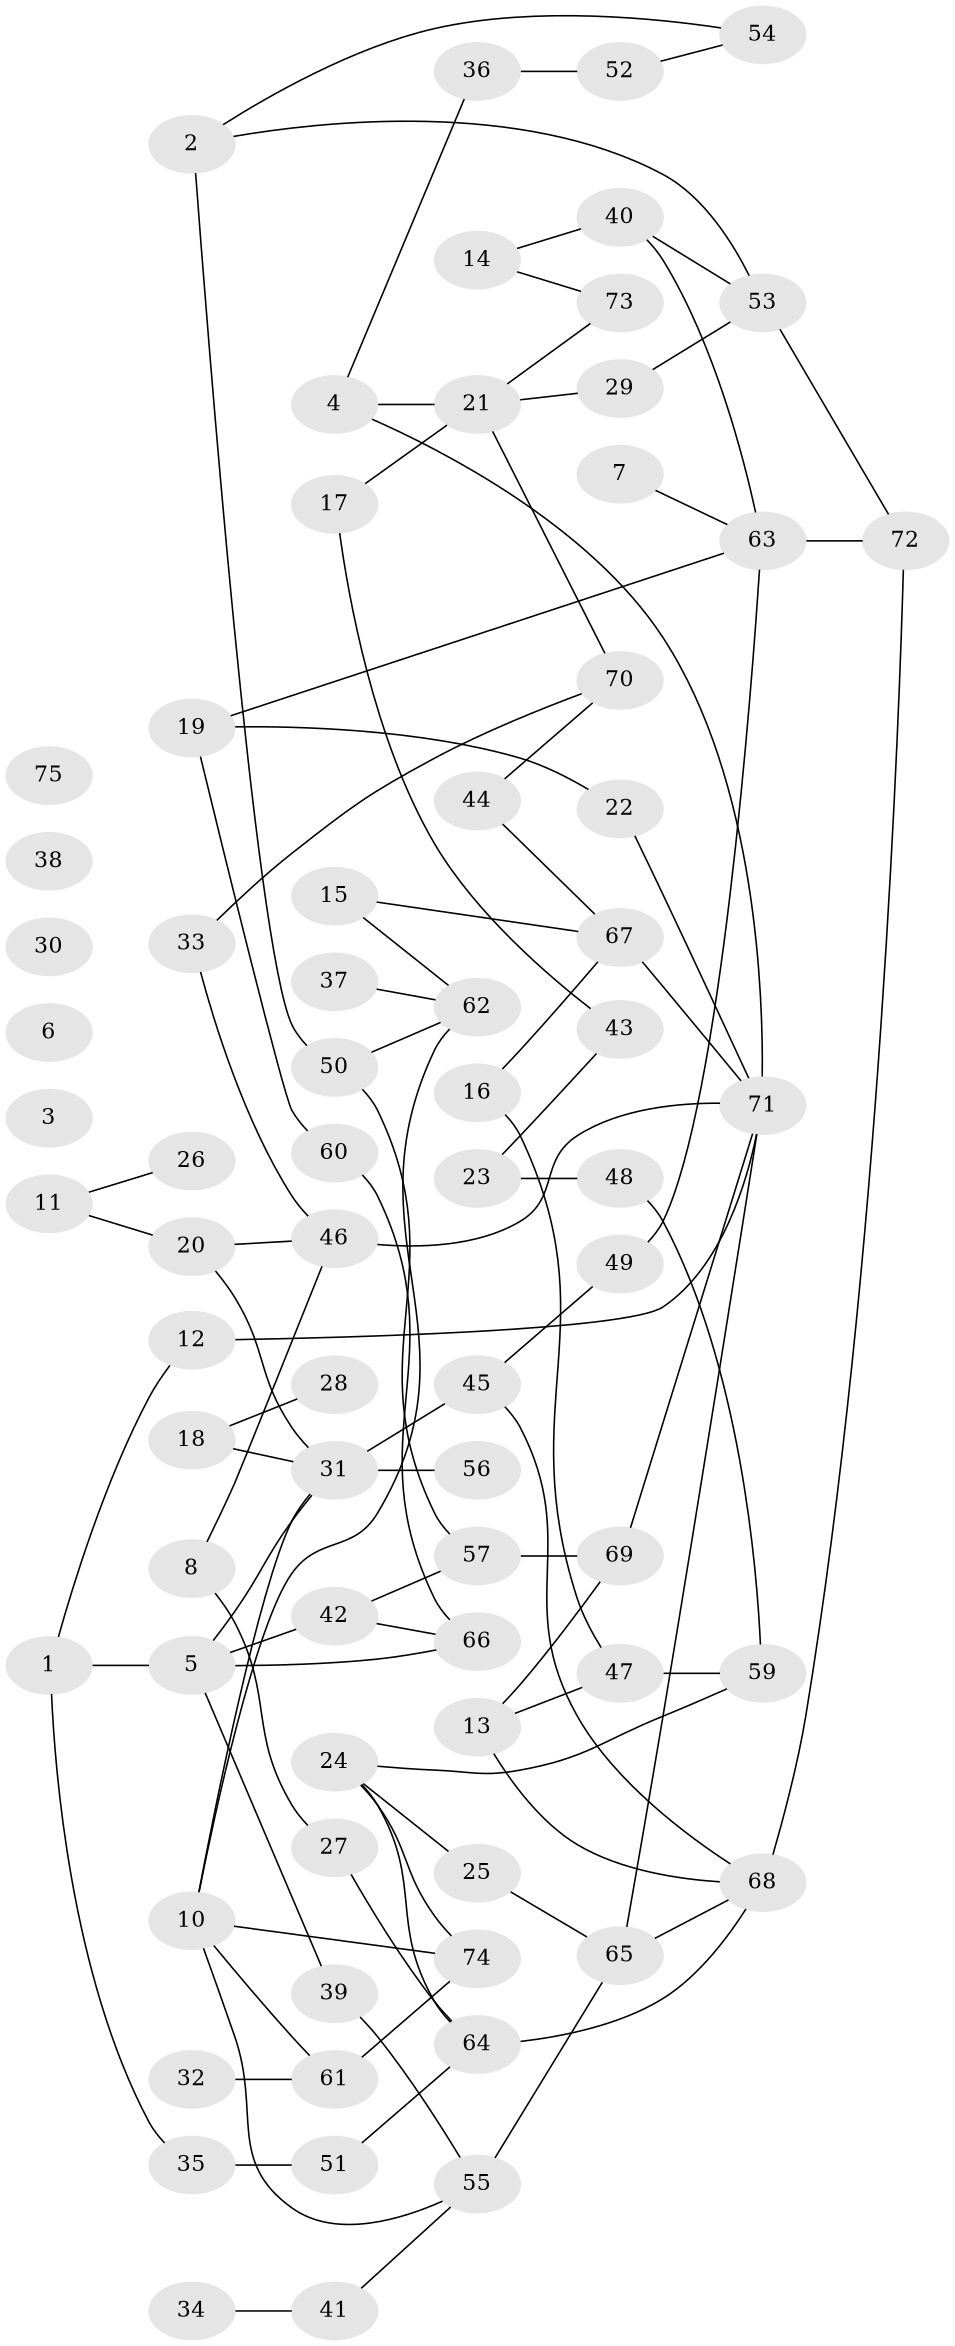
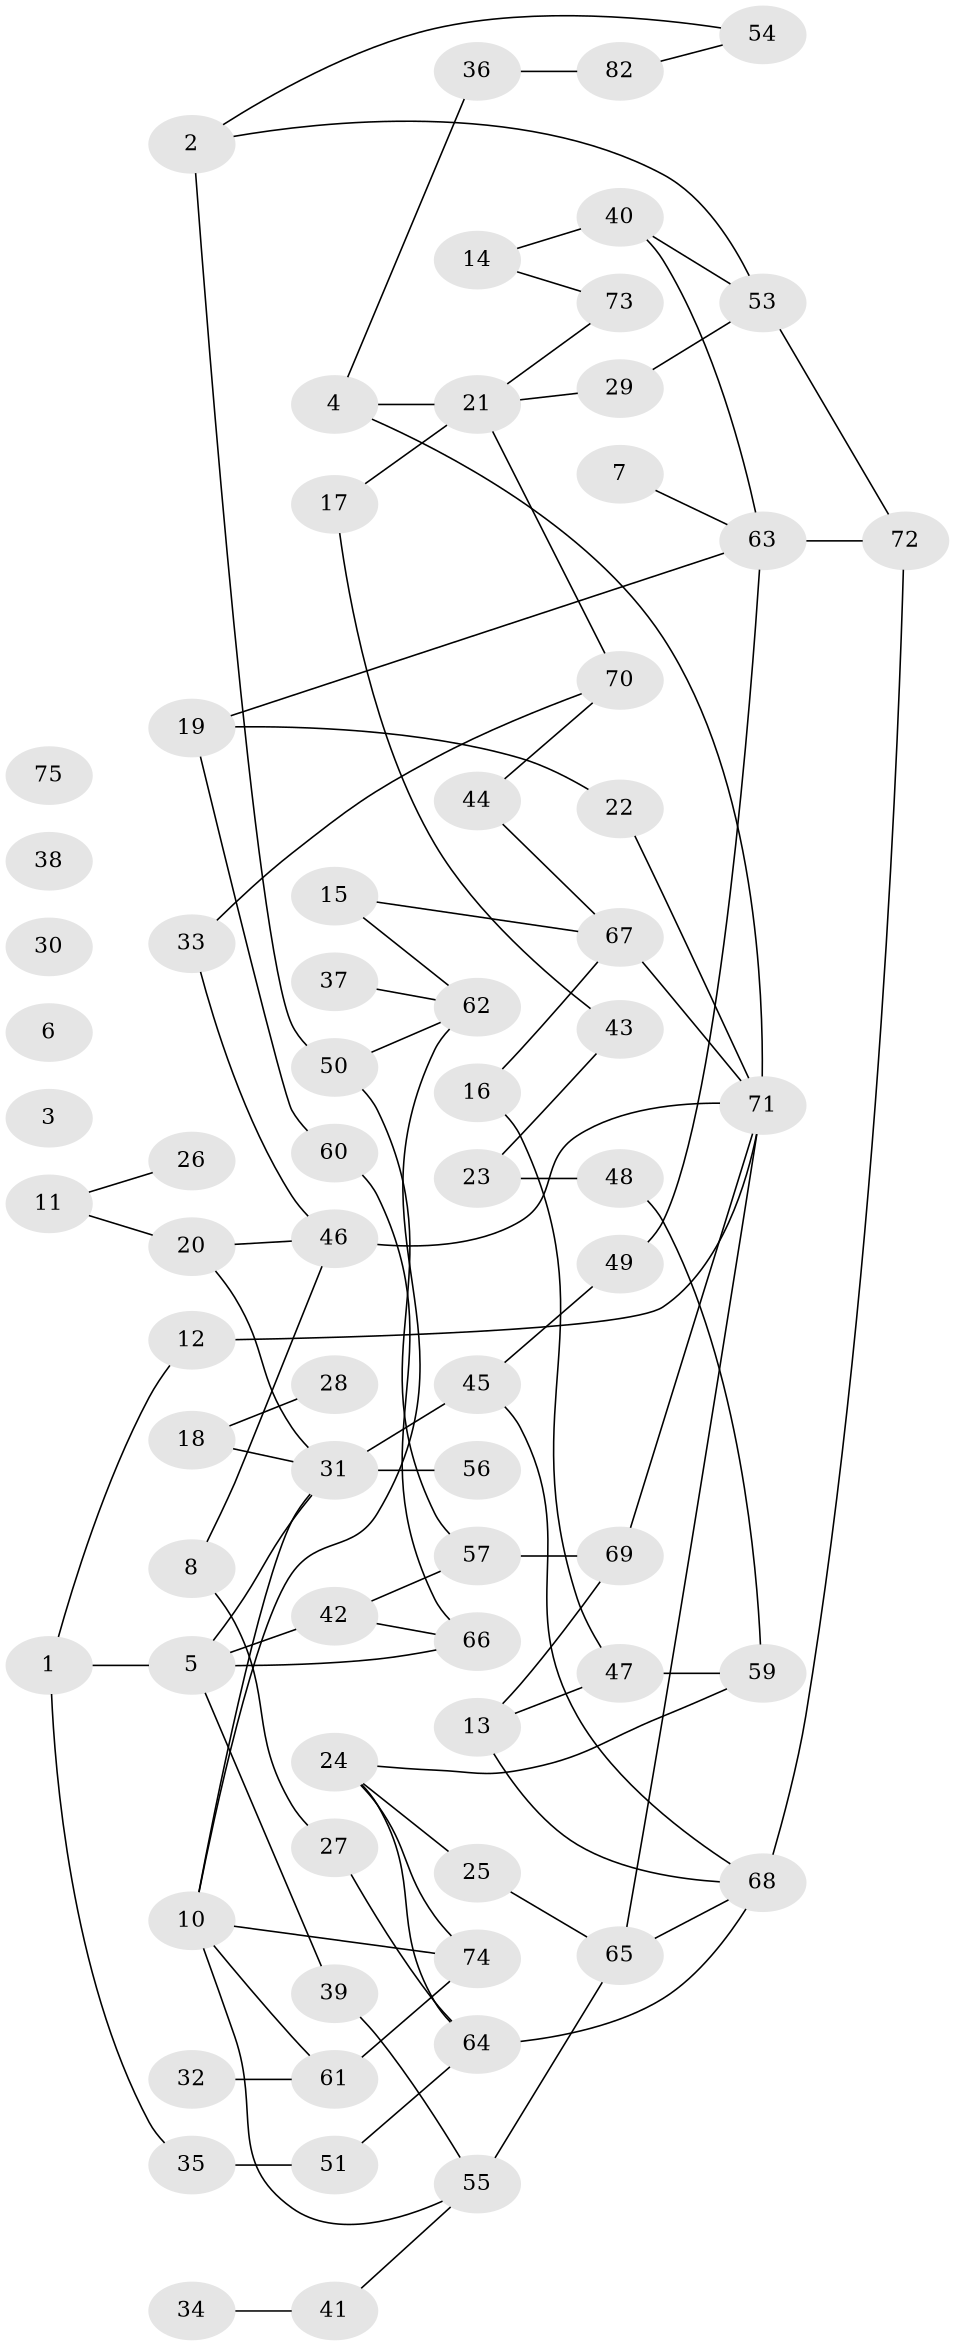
node "52": label "52" -> "82"
